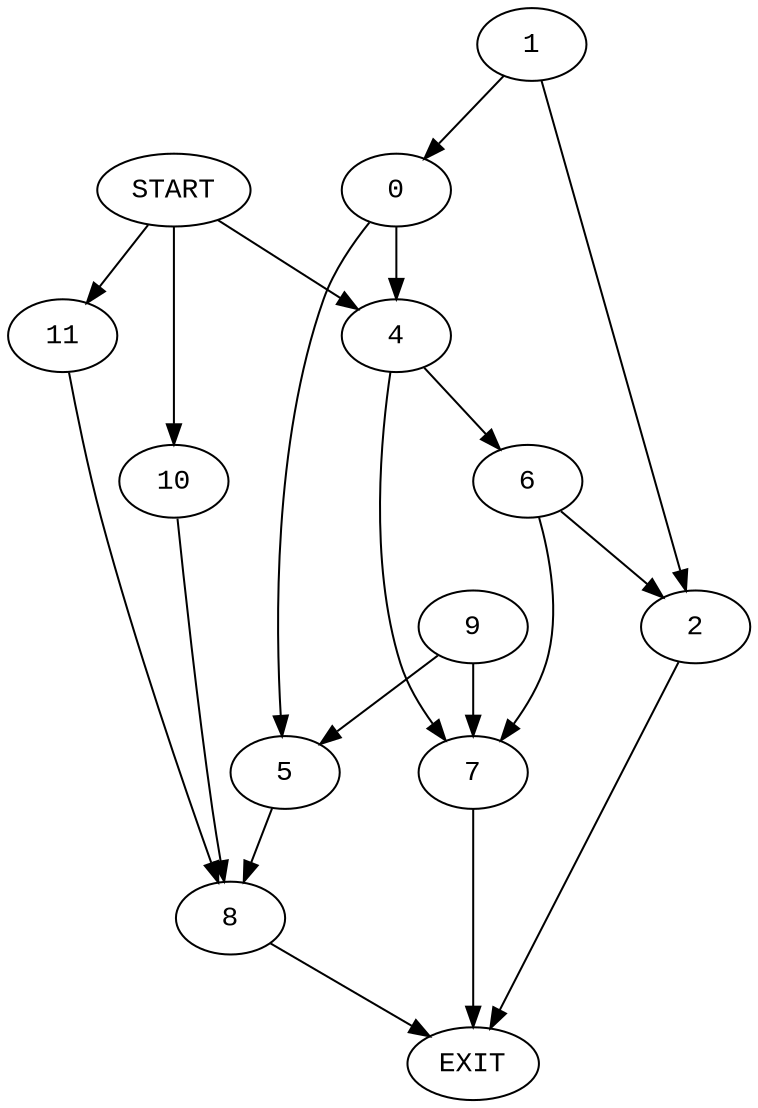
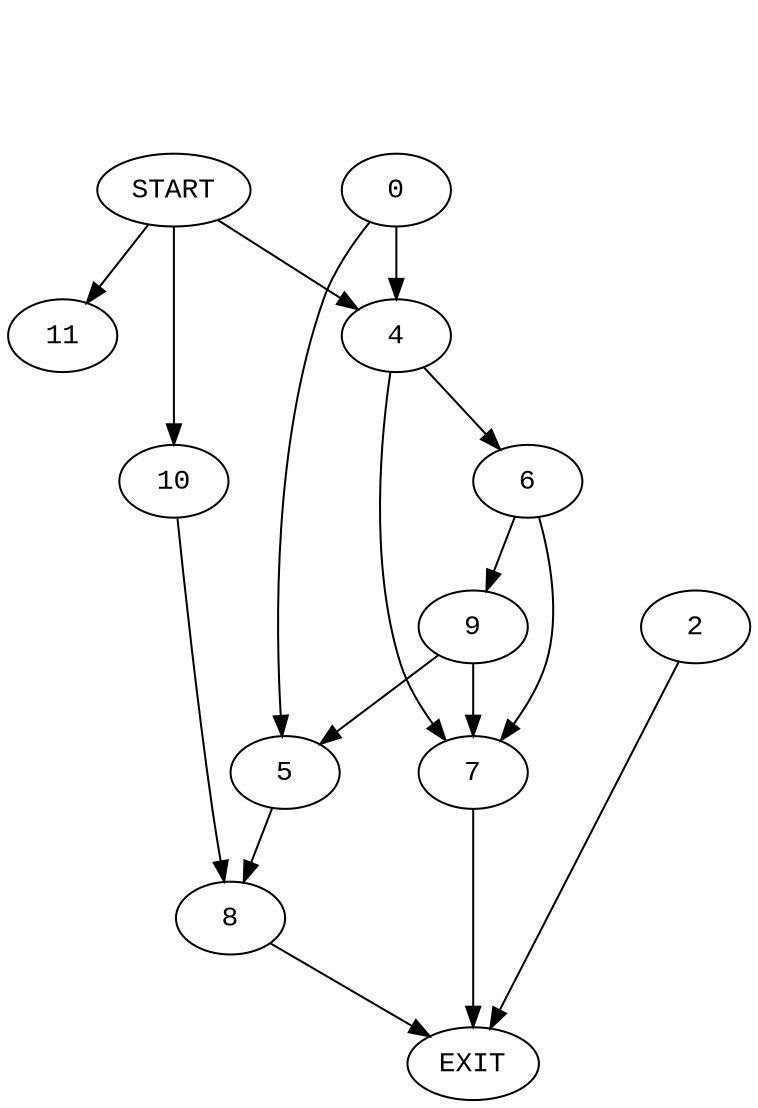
node "1": removed
edge "6" -> "2": now "6" -> "9"
edge "11" -> "8": removed
